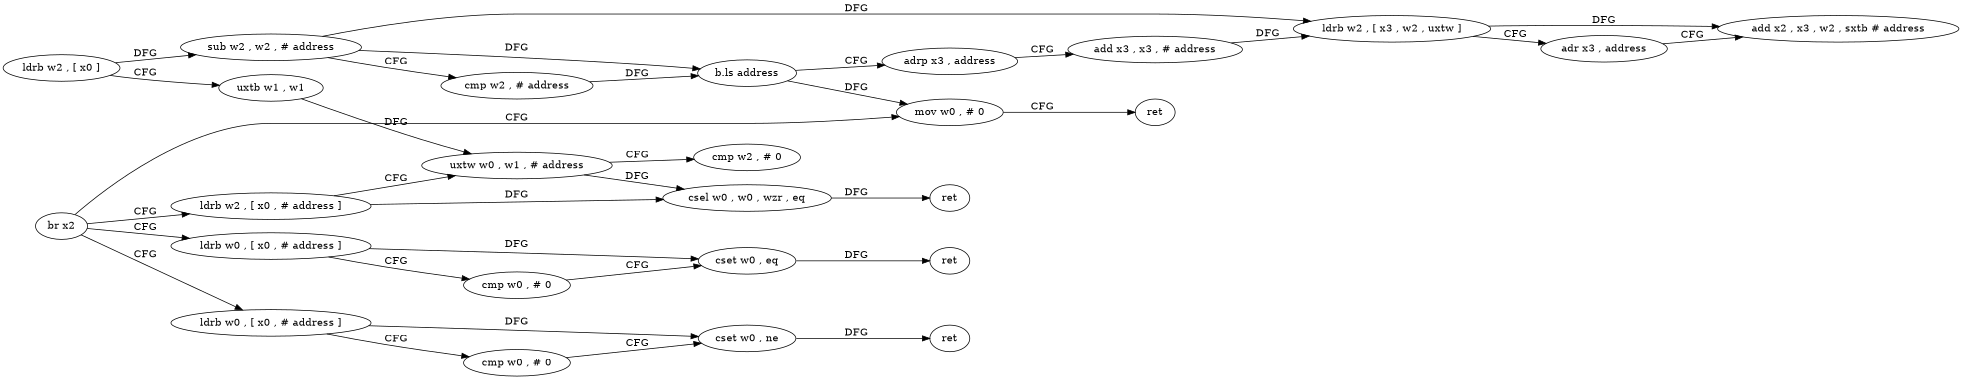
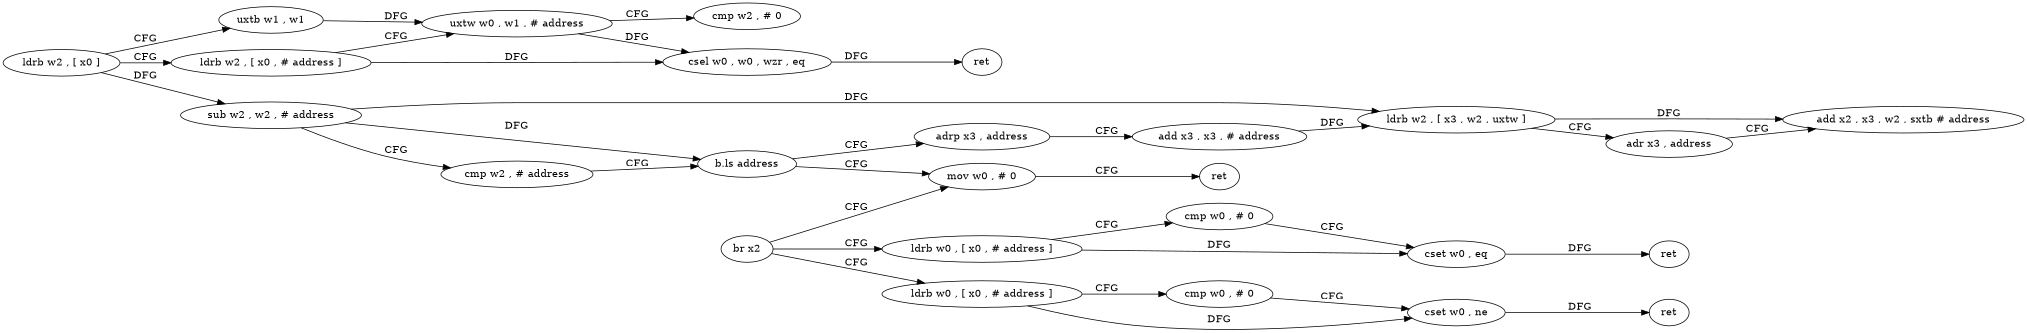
edge "cmp w2 , # address" -> "b.ls address": label "DFG" -> "CFG"
edge "b.ls address" -> "mov w0 , # 0": label "DFG" -> "CFG"
edge "br x2" -> "ldrb w2 , [ x0 , # address ]": now "ldrb w2 , [ x0 ]" -> "ldrb w2 , [ x0 , # address ]"
